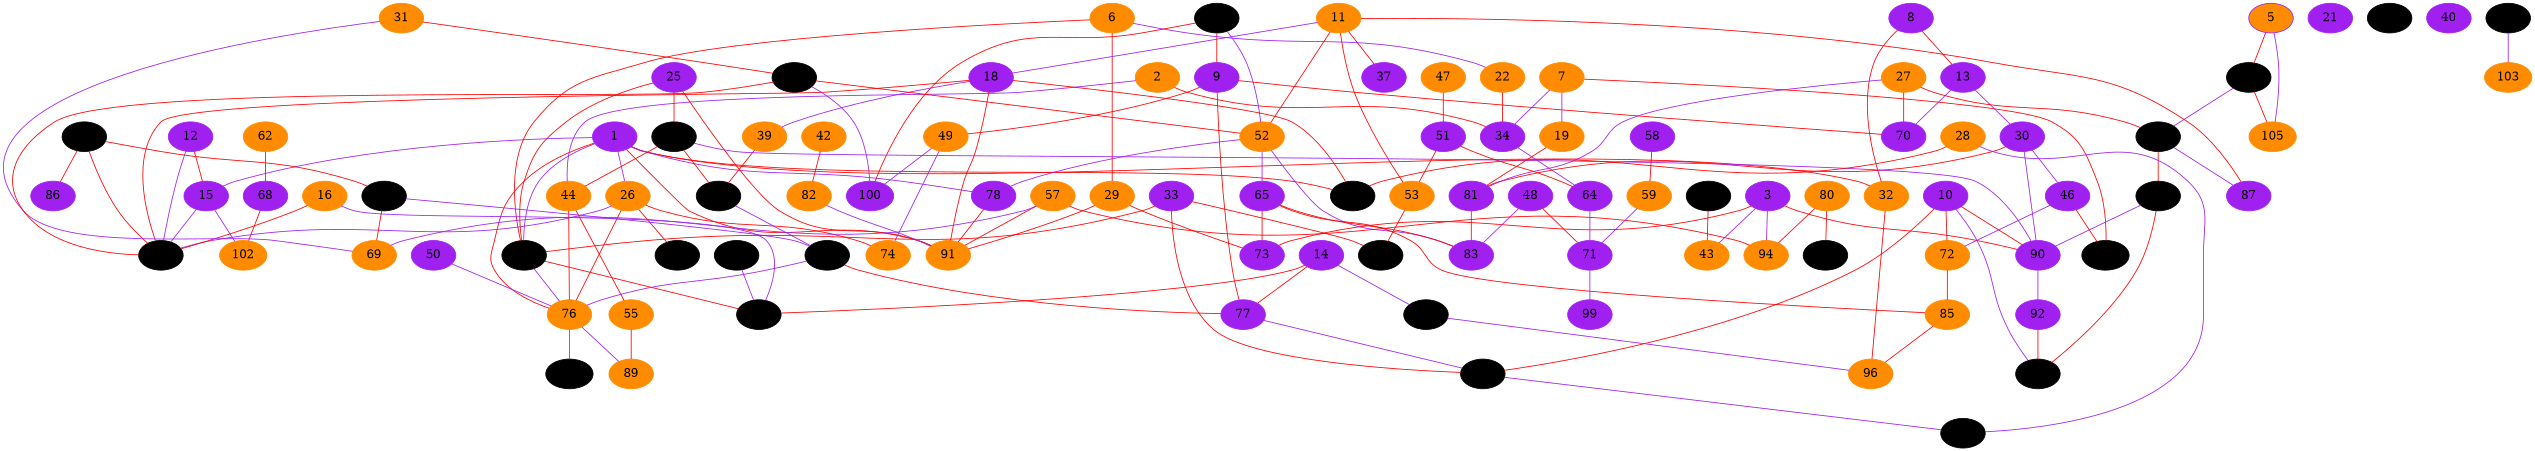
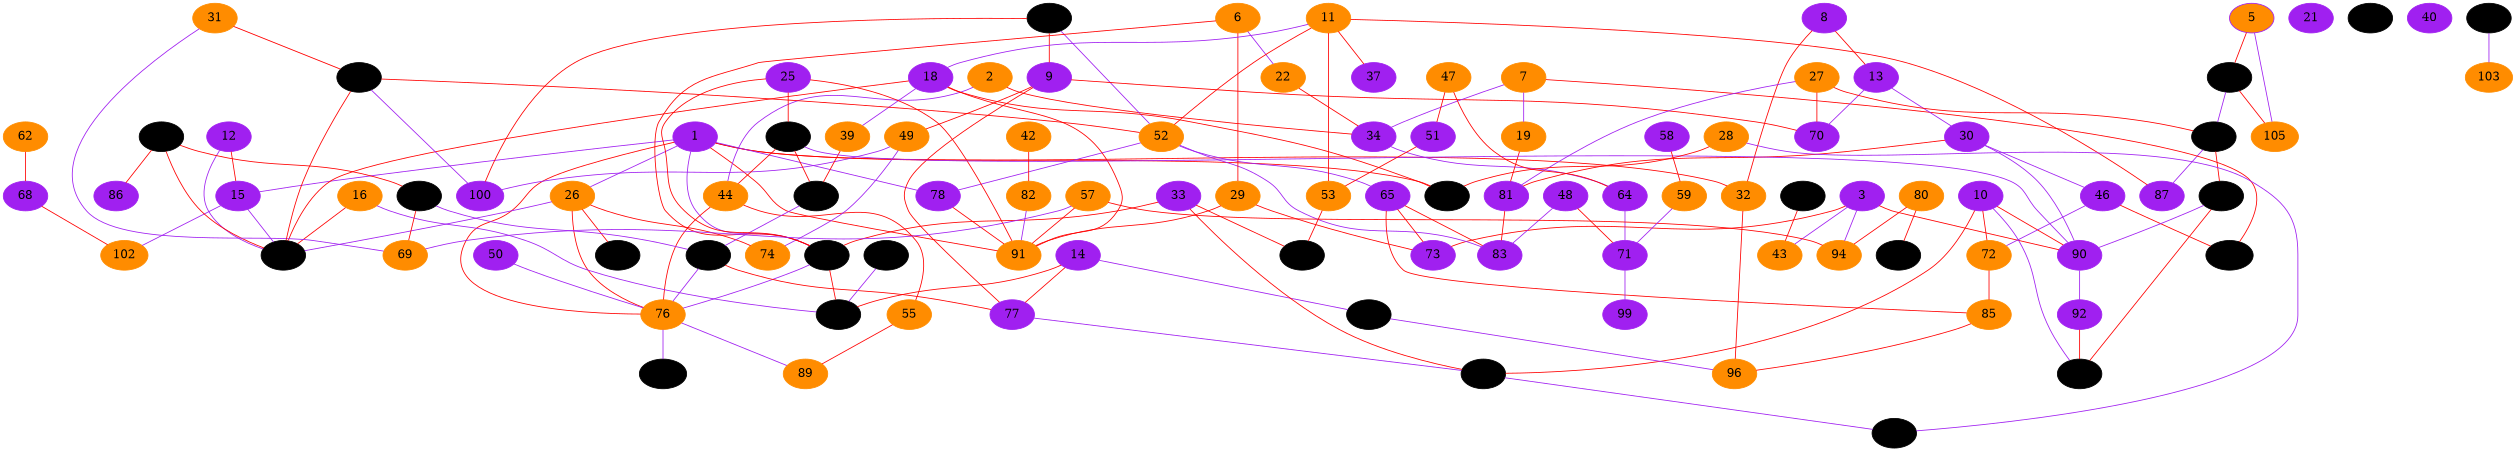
edge "51" -- "64": now "47" -- "64"
